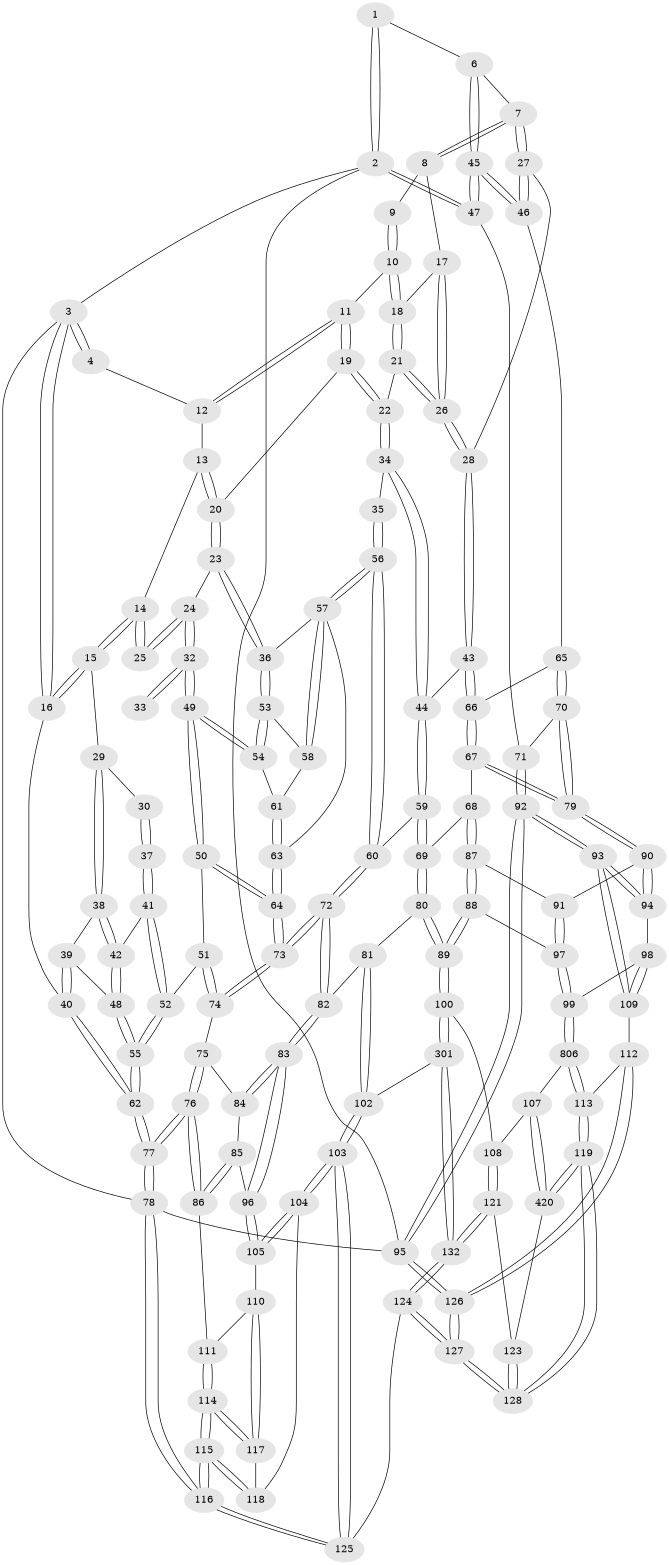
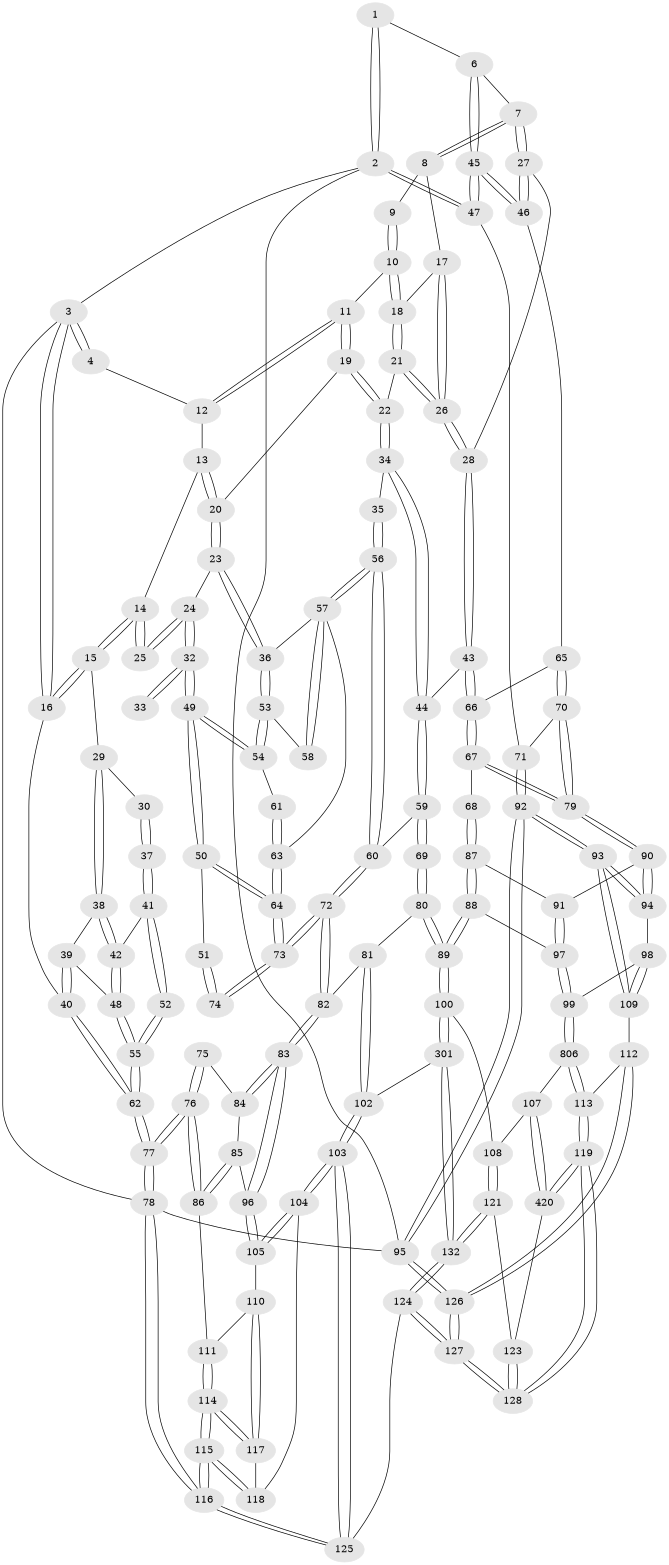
edge "58" -- "61": removed
edge "68" -- "69": removed
edge "51" -- "52": removed
edge "74" -- "75": removed
